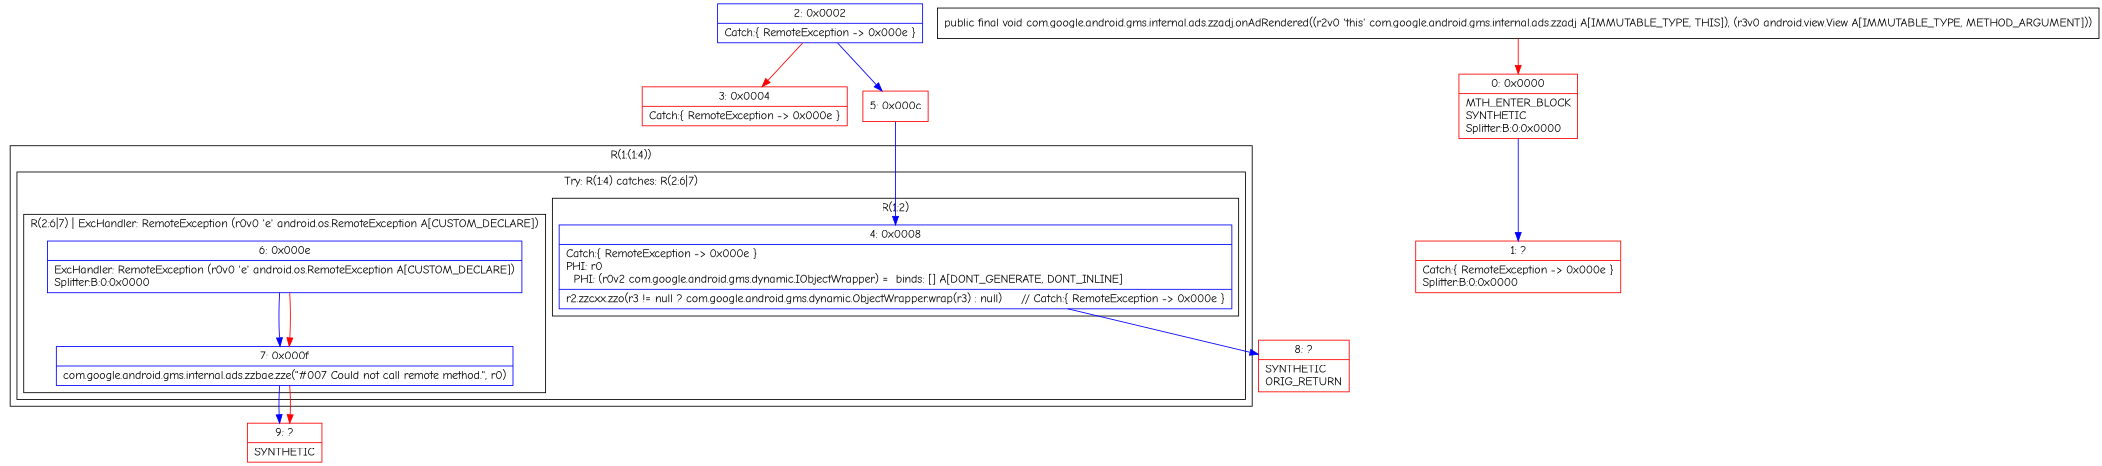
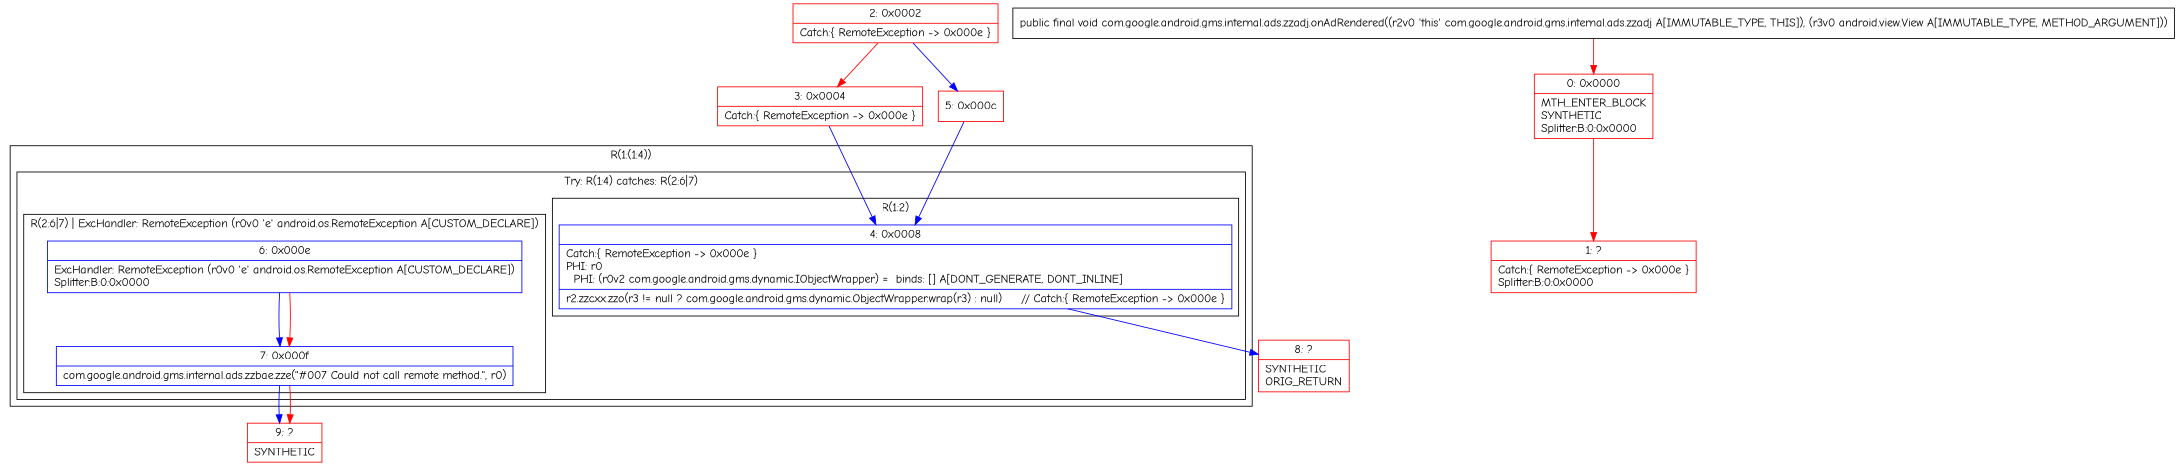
node "2: 0x0002": color blue -> red
edge "3: 0x0004" -> "4: 0x0008": added
edge "0: 0x0000" -> "1: ?": color blue -> red
